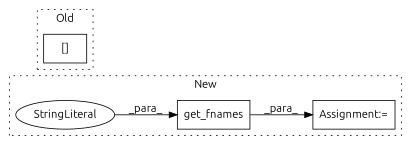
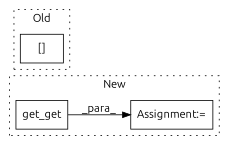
node "StringLiteral": removed
node "get_fnames": label "get_fnames" -> "get_get"
